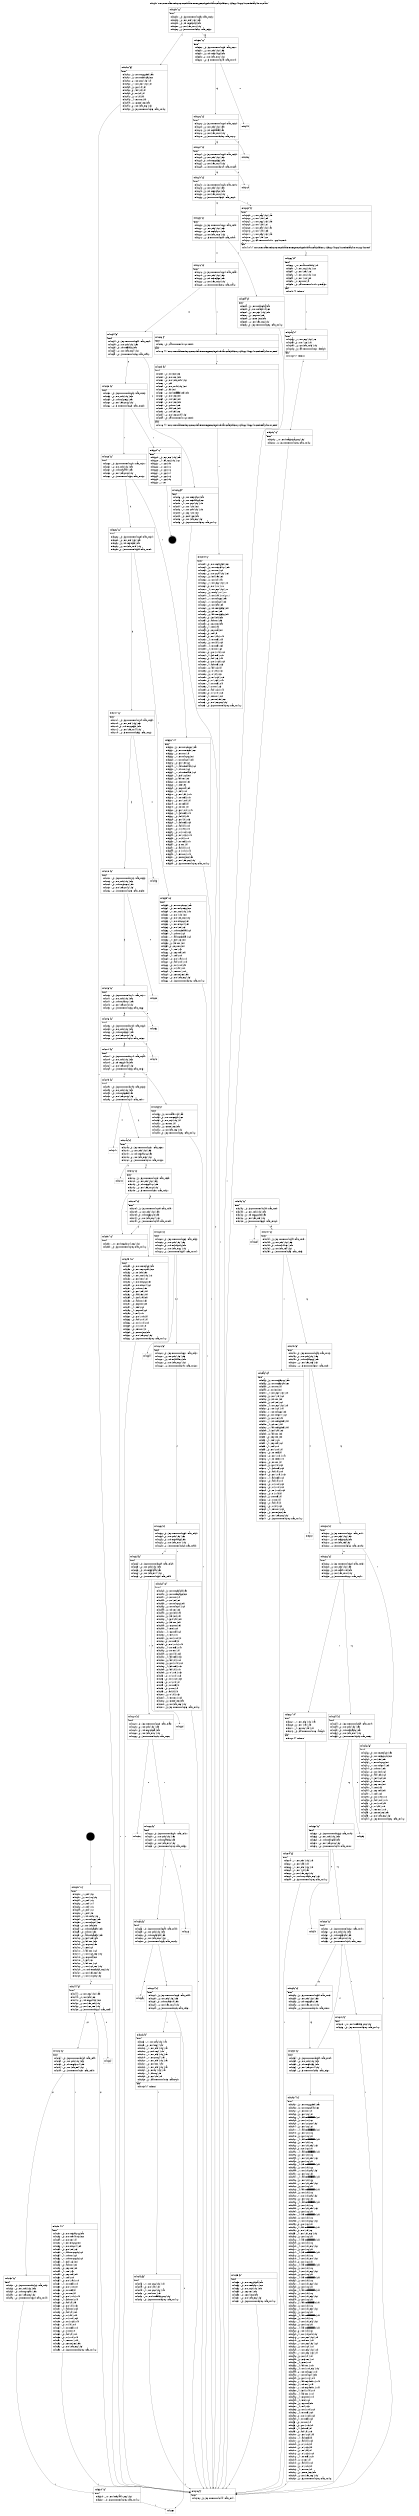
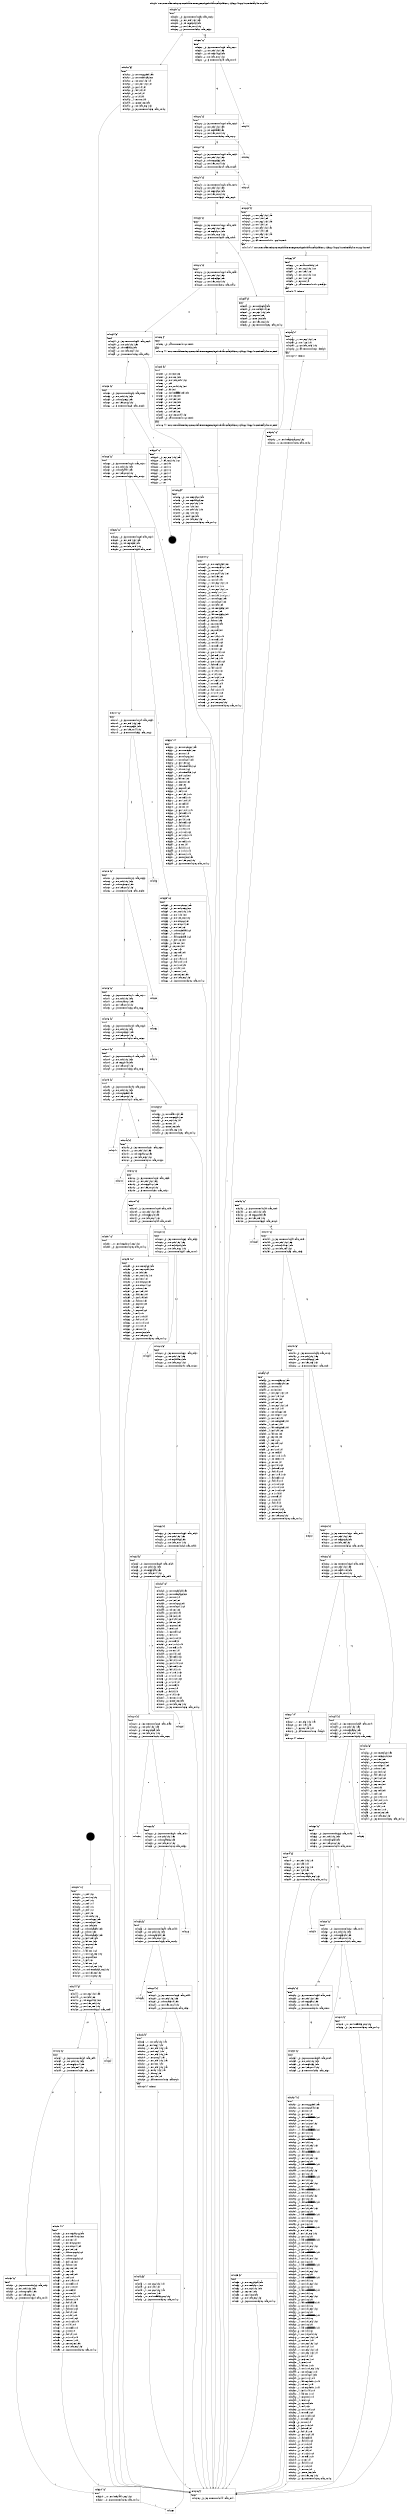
edge "0x4027e4 [28]" -> "0x402f01 [15]": now "0x4027e4 [28]" -> "0x402800 [28]"
edge "0x402544 [28]" -> "0x402560 [28]": label " 16" -> " 4"
